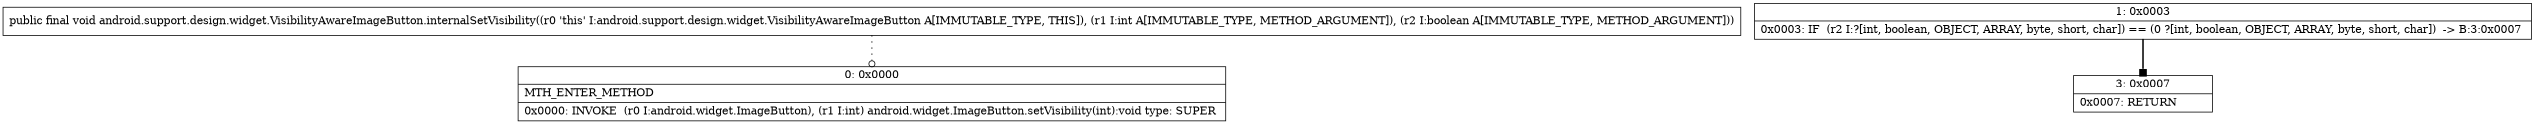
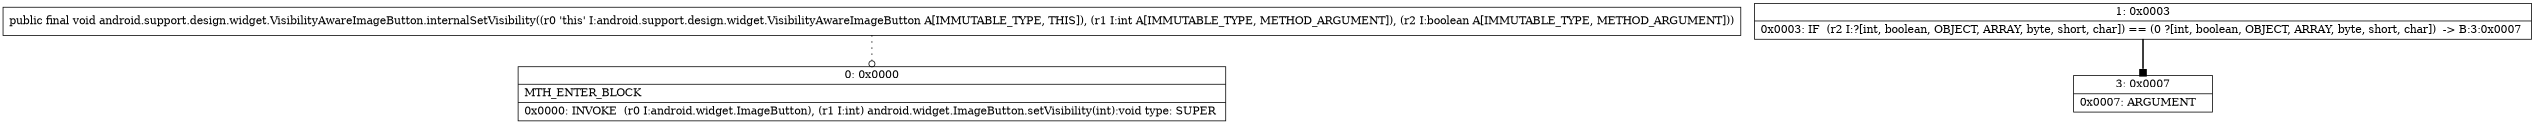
node "0: 0x0000": text "MTH_ENTER_METHOD" -> "MTH_ENTER_BLOCK"
node "3: 0x0007": text "0x0007: RETURN" -> "0x0007: ARGUMENT"
